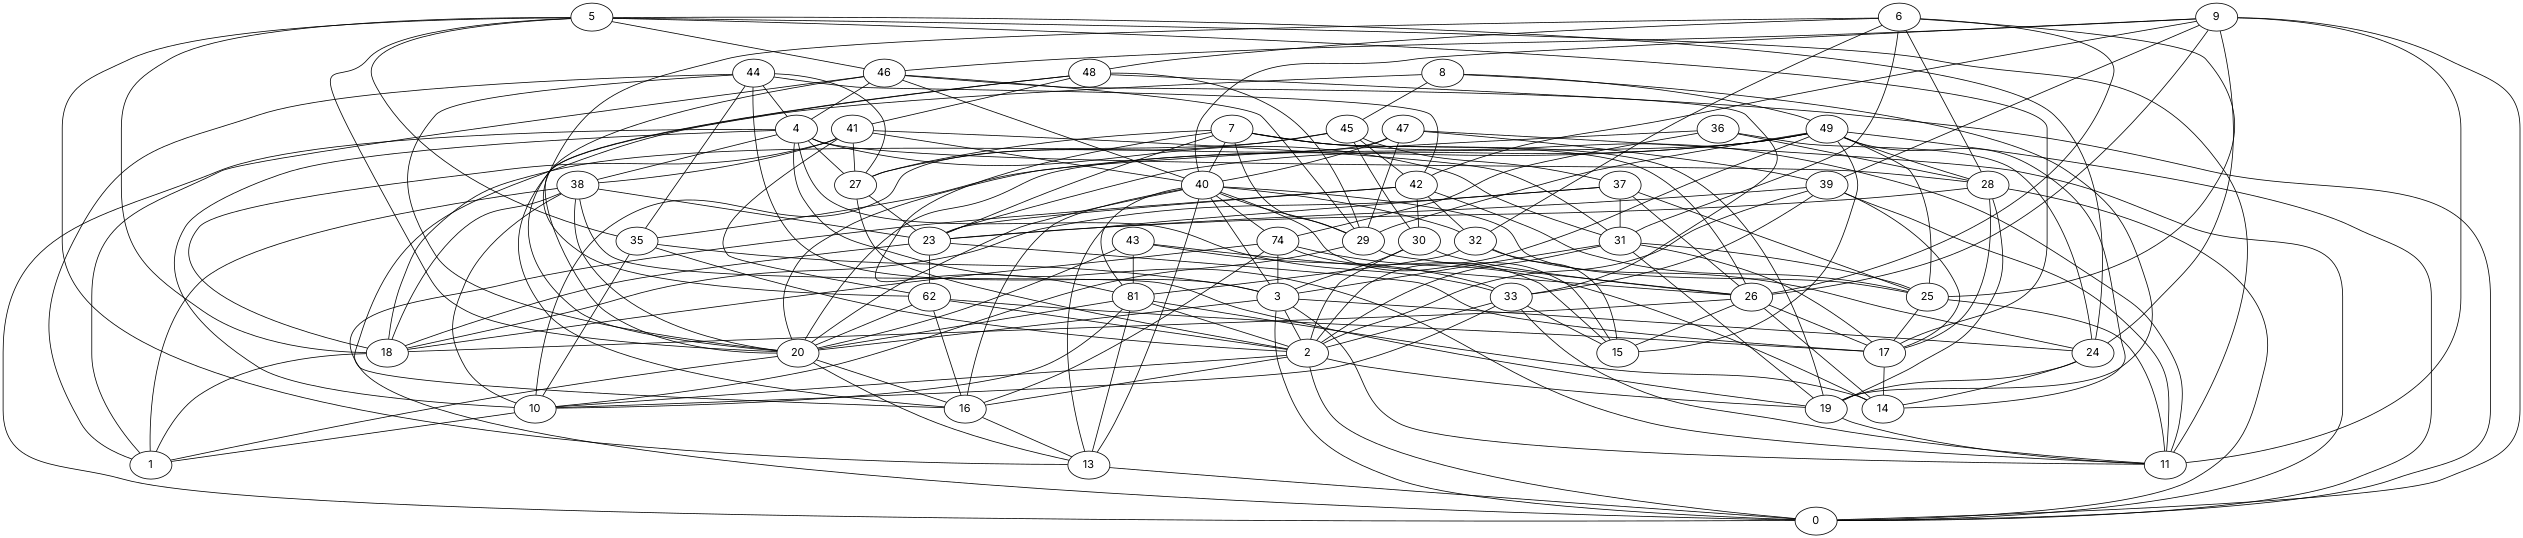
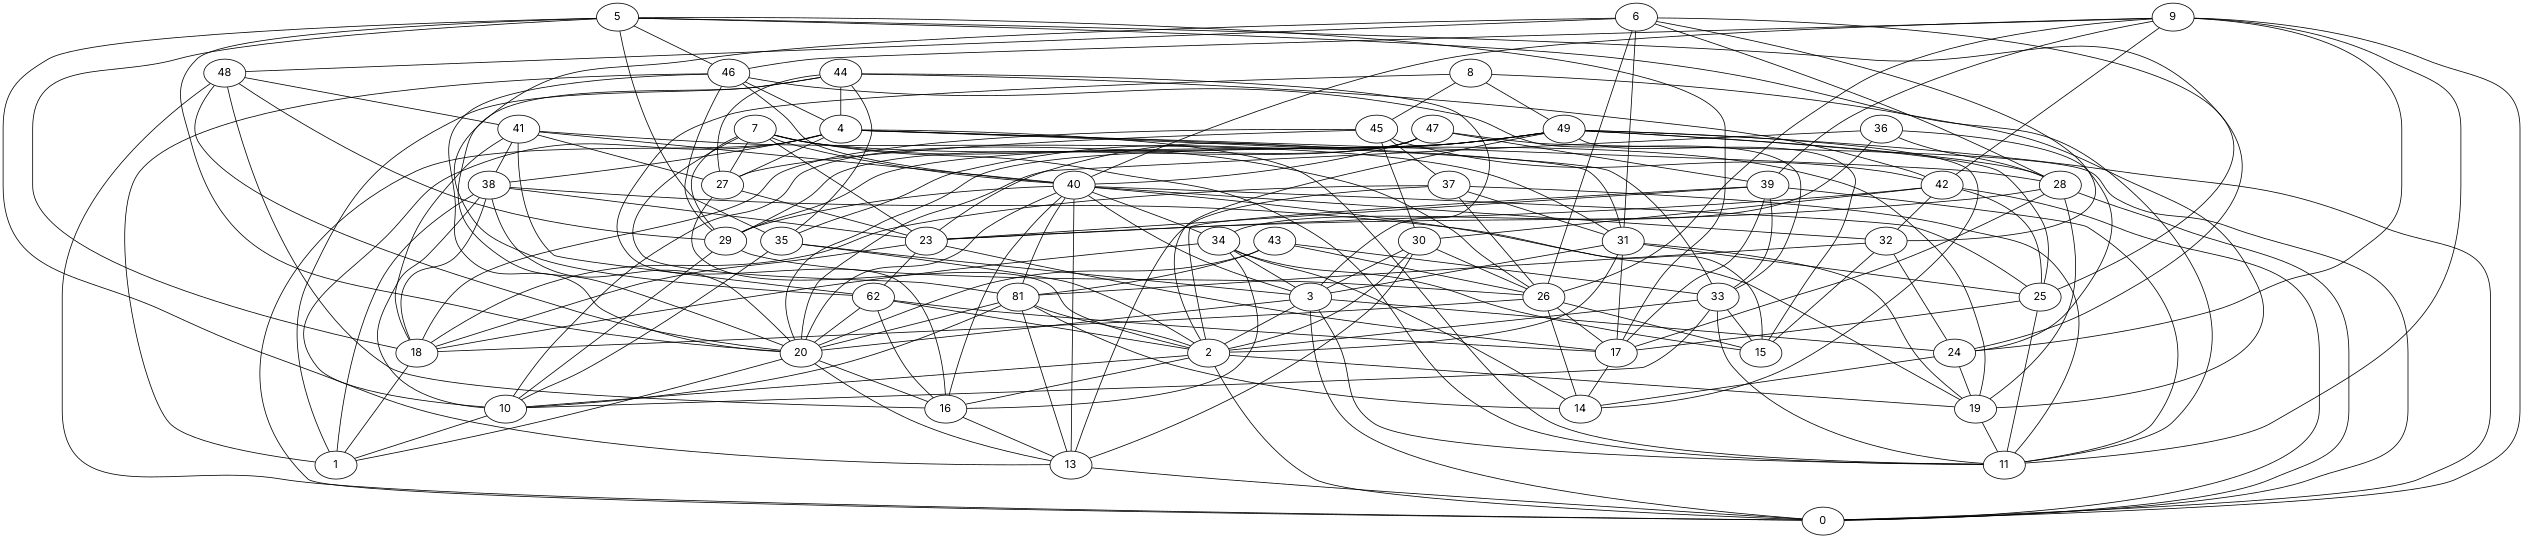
node "74": label "74" -> "34"
edge "37" -- "25": now "37" -- "11"
edge "30" -- "13": added
